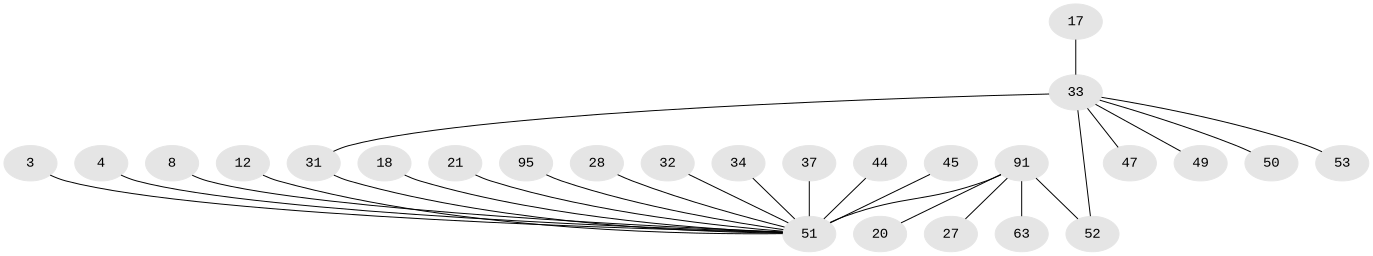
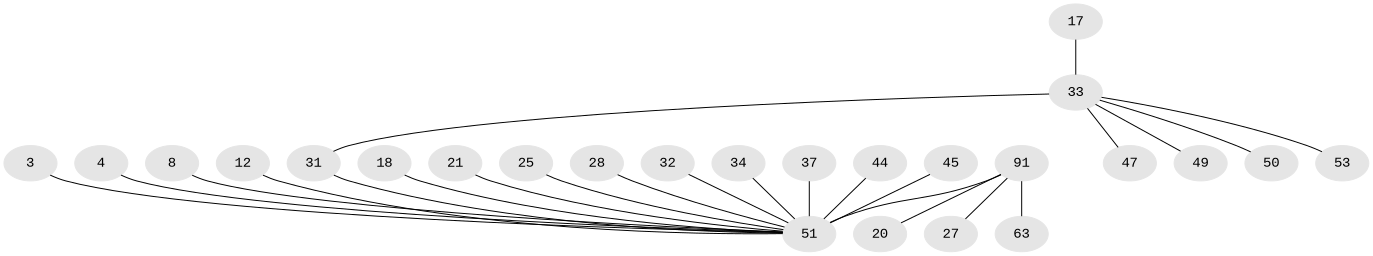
node "95": label "95" -> "25"
node "52": removed
